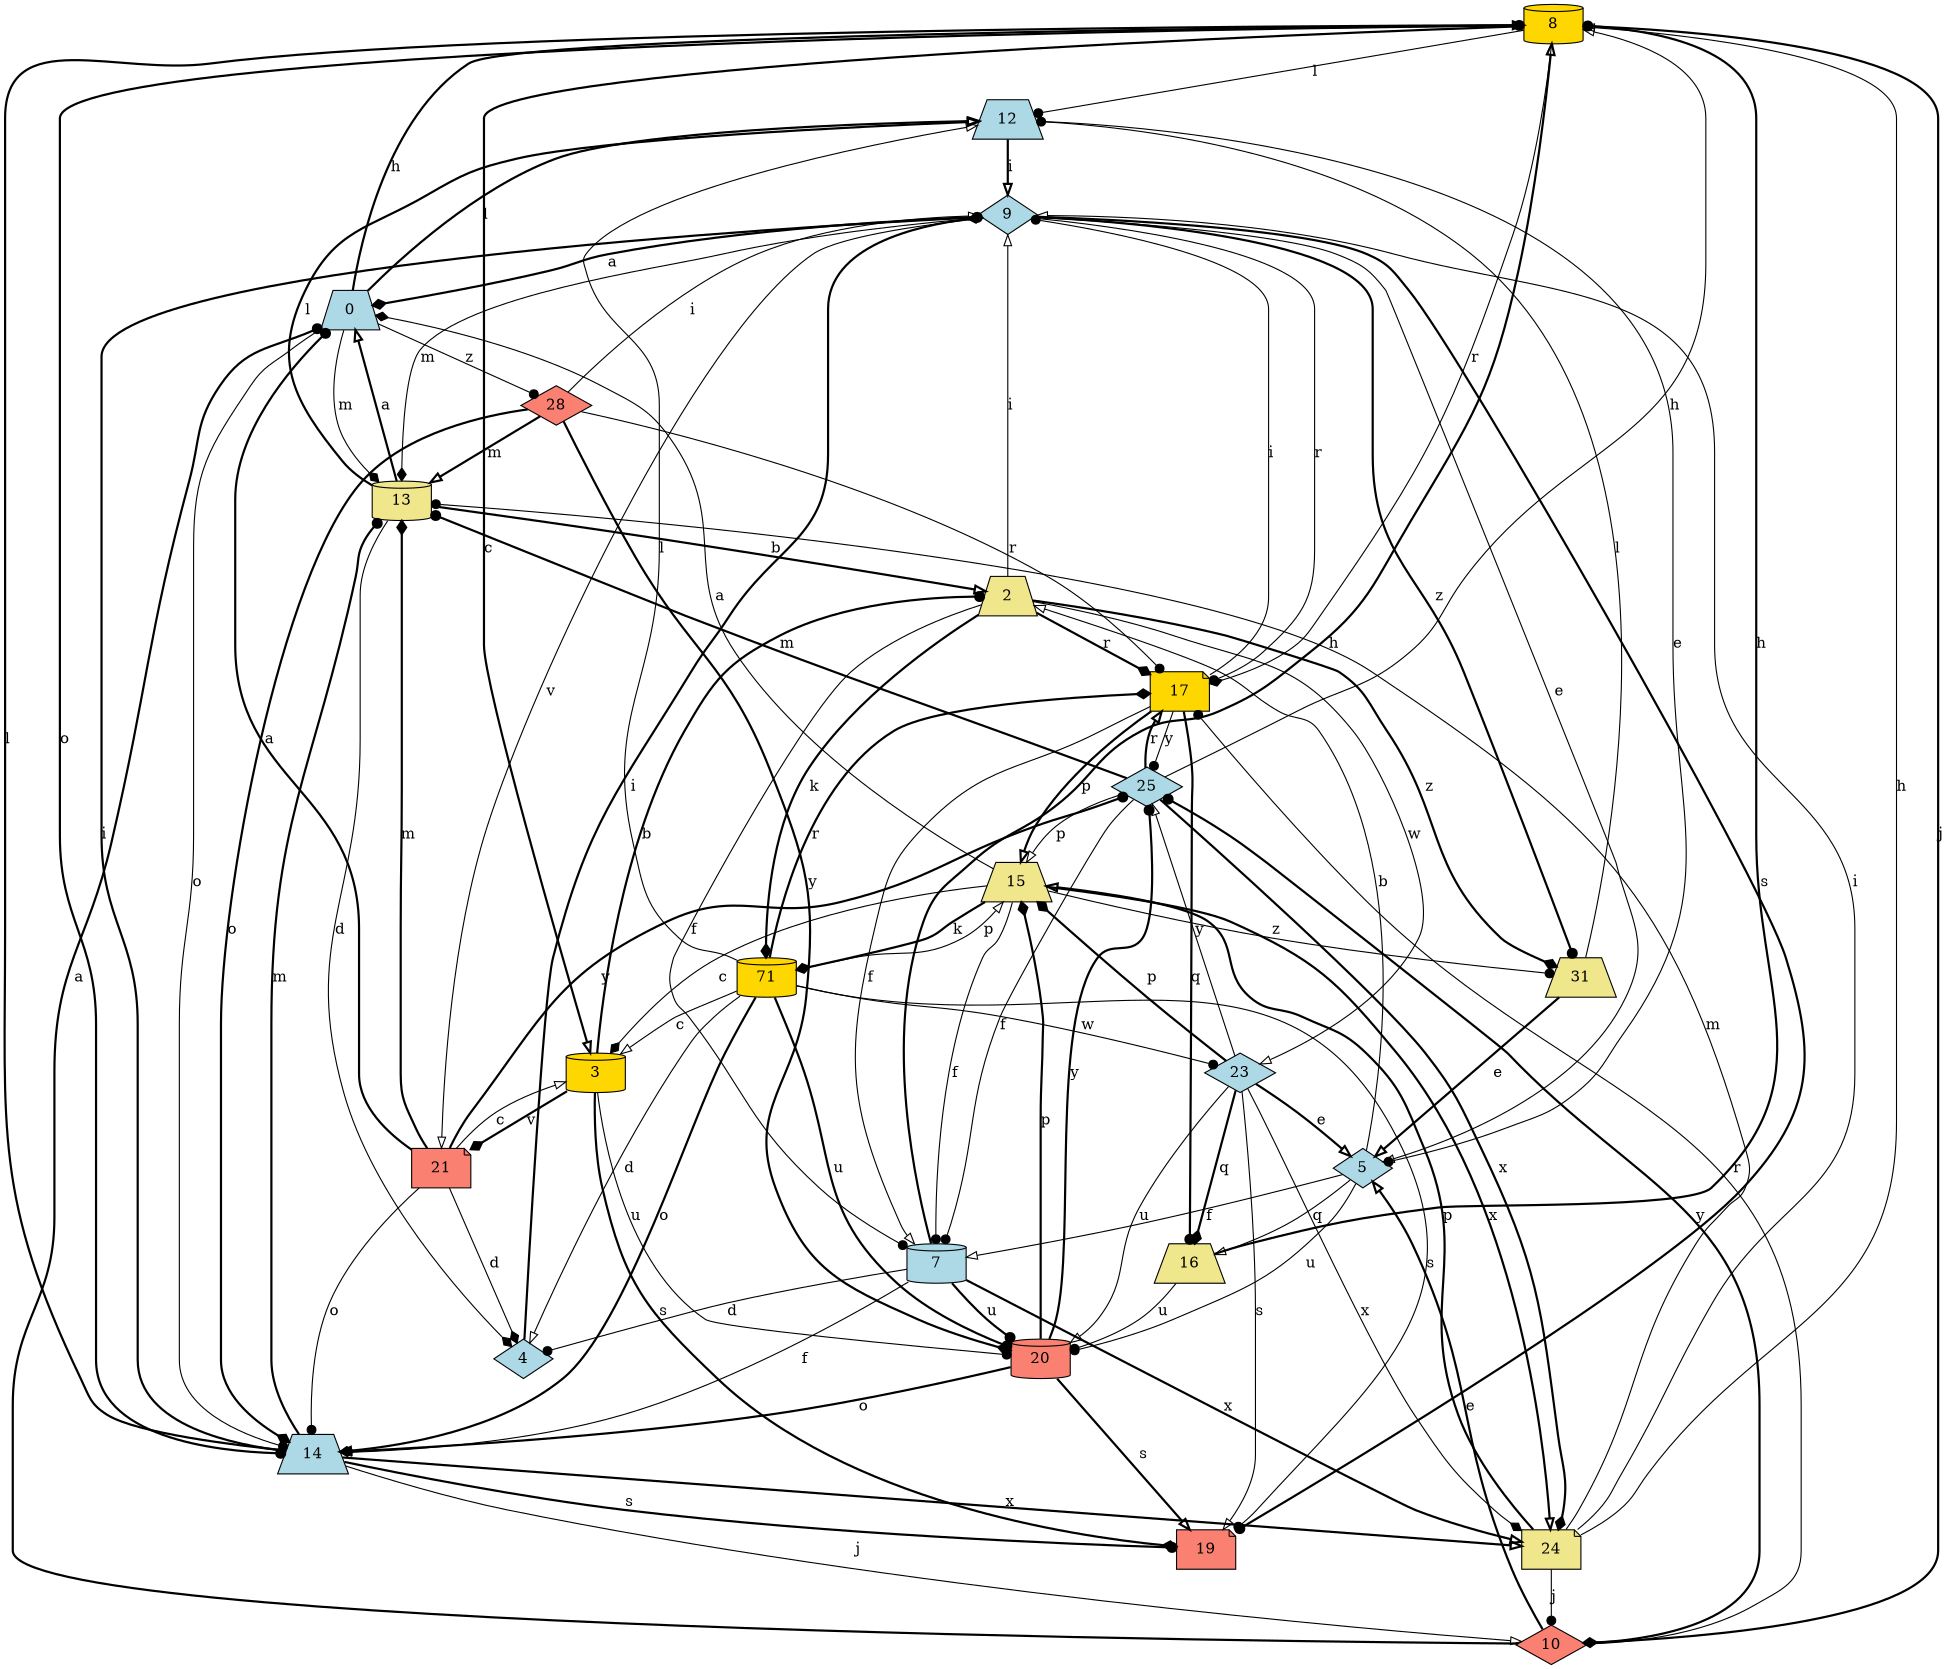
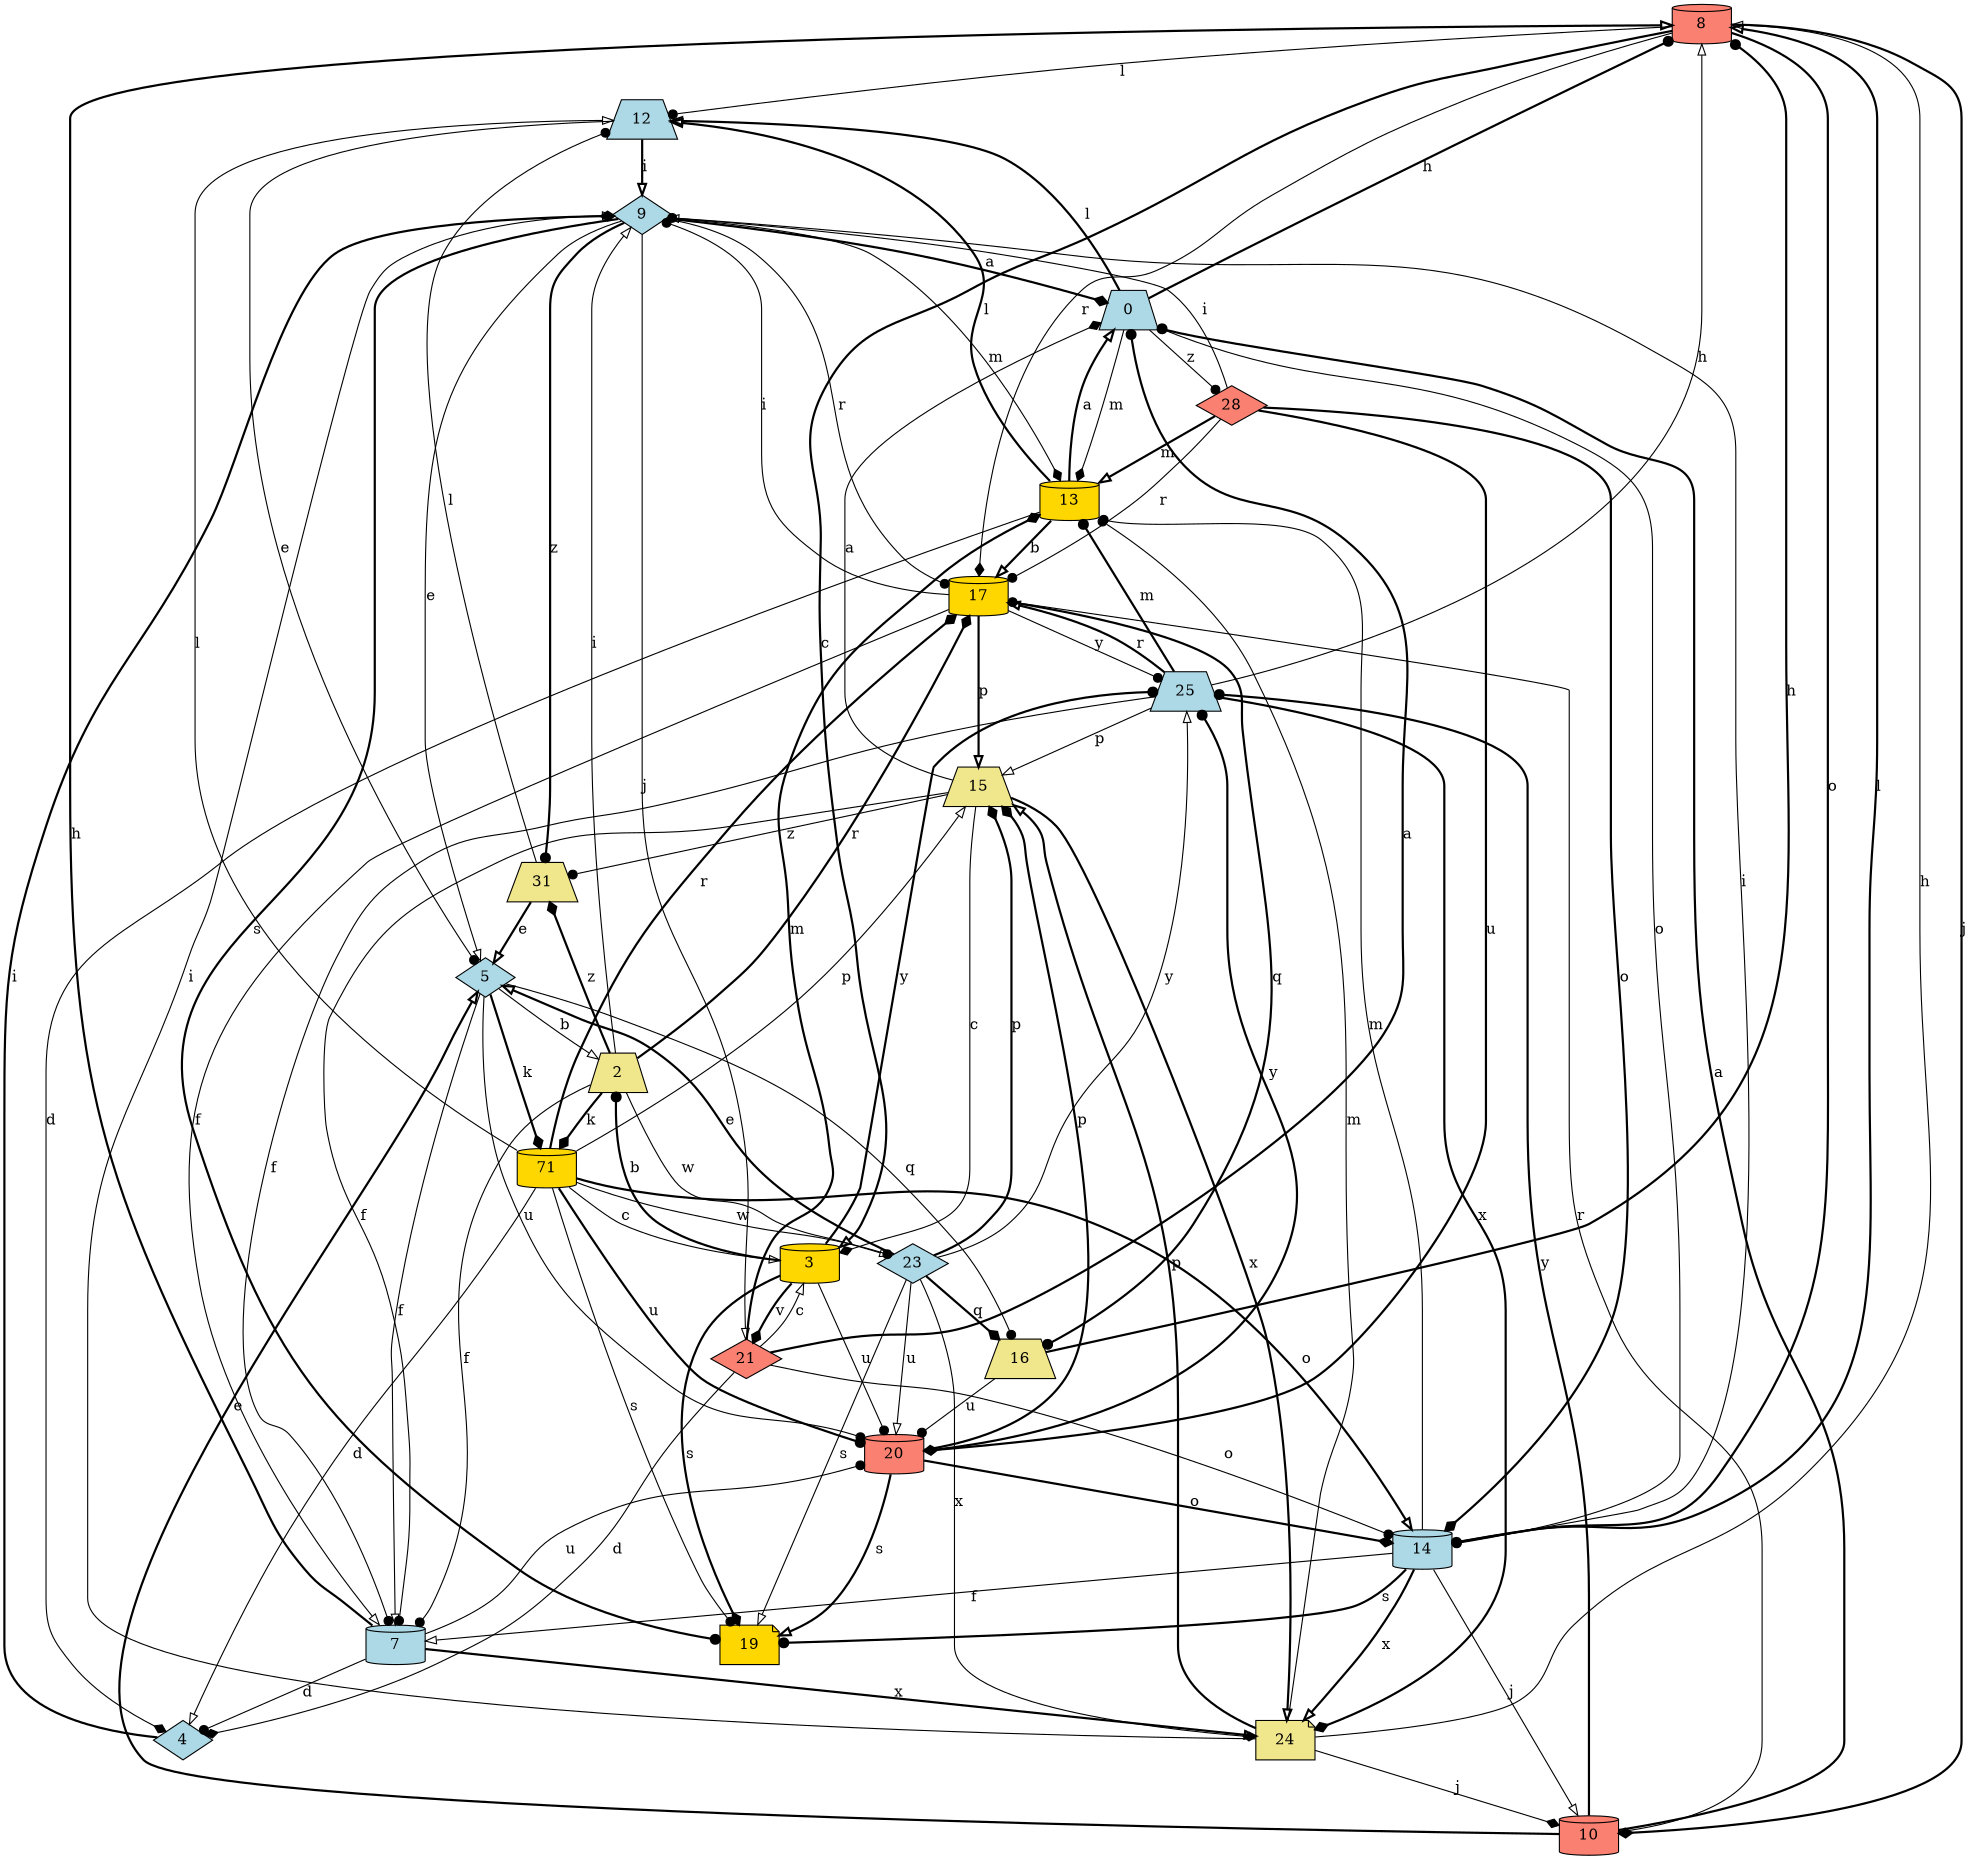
node "8": fillcolor gold -> salmon
node "13": fillcolor khaki -> gold
edge "14" -> "9": style bold -> solid
edge "13" -> "2": now "13" -> "17"
edge "9" -> "21": label "v" -> "j"
node "17": shape note -> cylinder
node "25": shape diamond -> trapezium
edge "28" -> "20": label "y" -> "u"
edge "21" -> "25": now "3" -> "25"
edge "15" -> "71": now "5" -> "71"
edge "14" -> "13": style bold -> solid
node "21": shape note -> diamond
edge "5" -> "16": arrowhead onormal -> dot
edge "7" -> "20": style bold -> solid
edge "7" -> "14": reversed
node "14": shape trapezium -> cylinder
node "19": fillcolor salmon -> gold
edge "24" -> "10": arrowhead dot -> diamond
node "10": shape diamond -> cylinder
